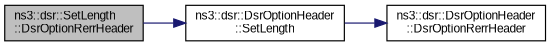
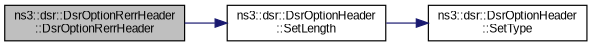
node "ns3::dsr::SetLength ::DsrOptionRerrHeader": label "ns3::dsr::SetLength ::DsrOptionRerrHeader" -> "ns3::dsr::DsrOptionRerrHeader ::DsrOptionRerrHeader"
node "ns3::dsr::DsrOptionHeader ::DsrOptionRerrHeader": label "ns3::dsr::DsrOptionHeader ::DsrOptionRerrHeader" -> "ns3::dsr::DsrOptionHeader ::SetType"
